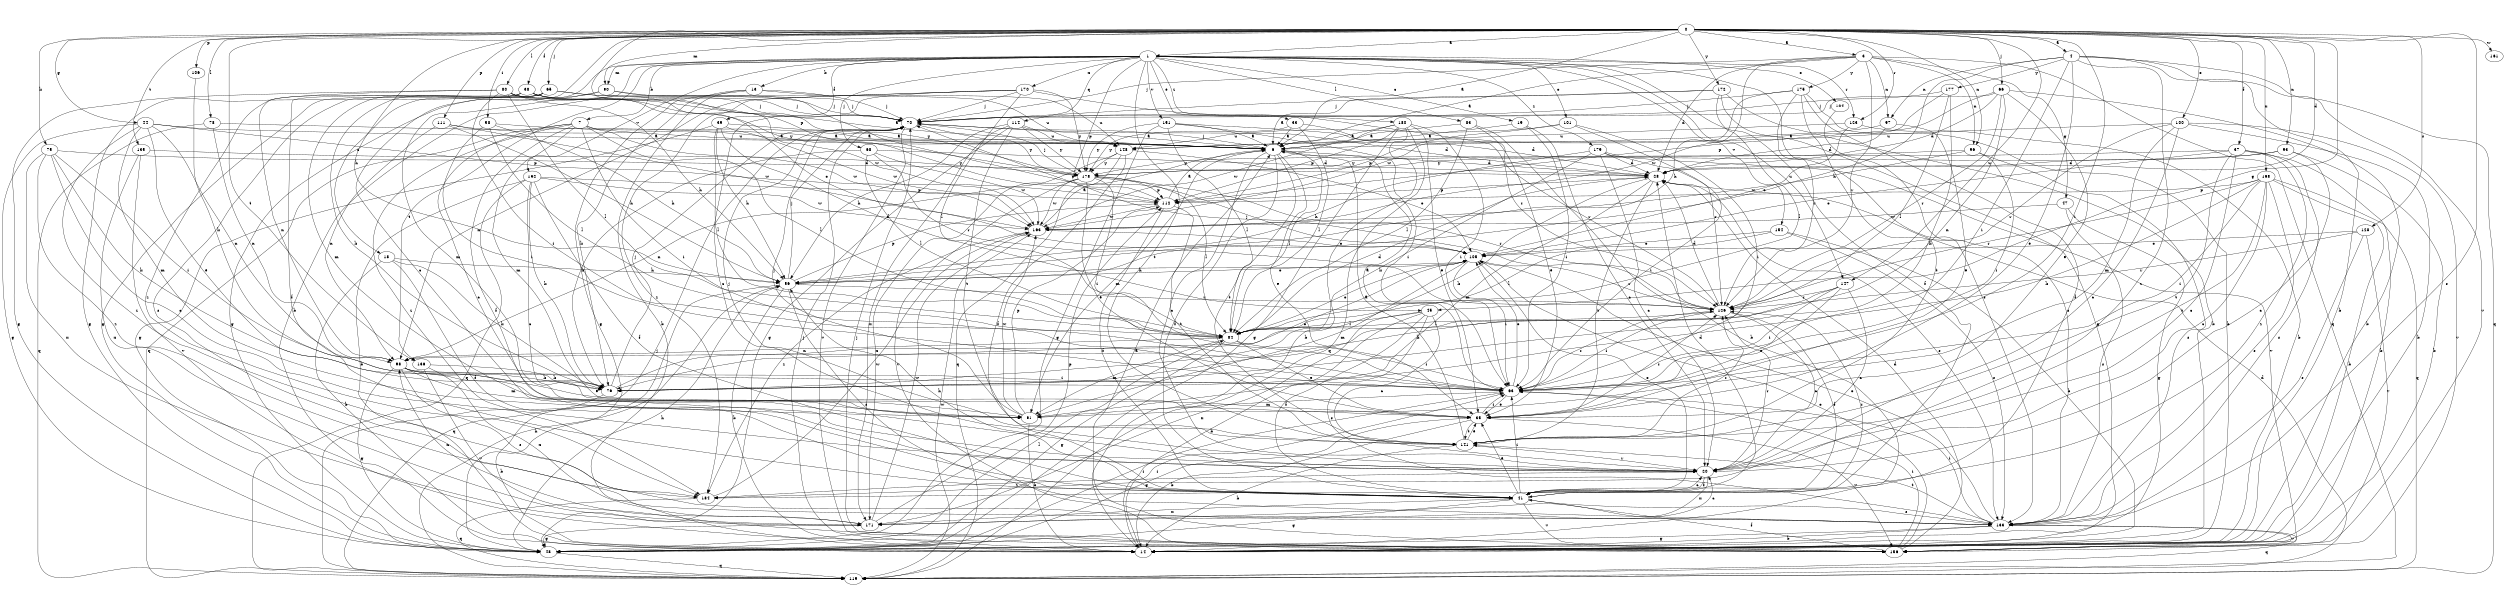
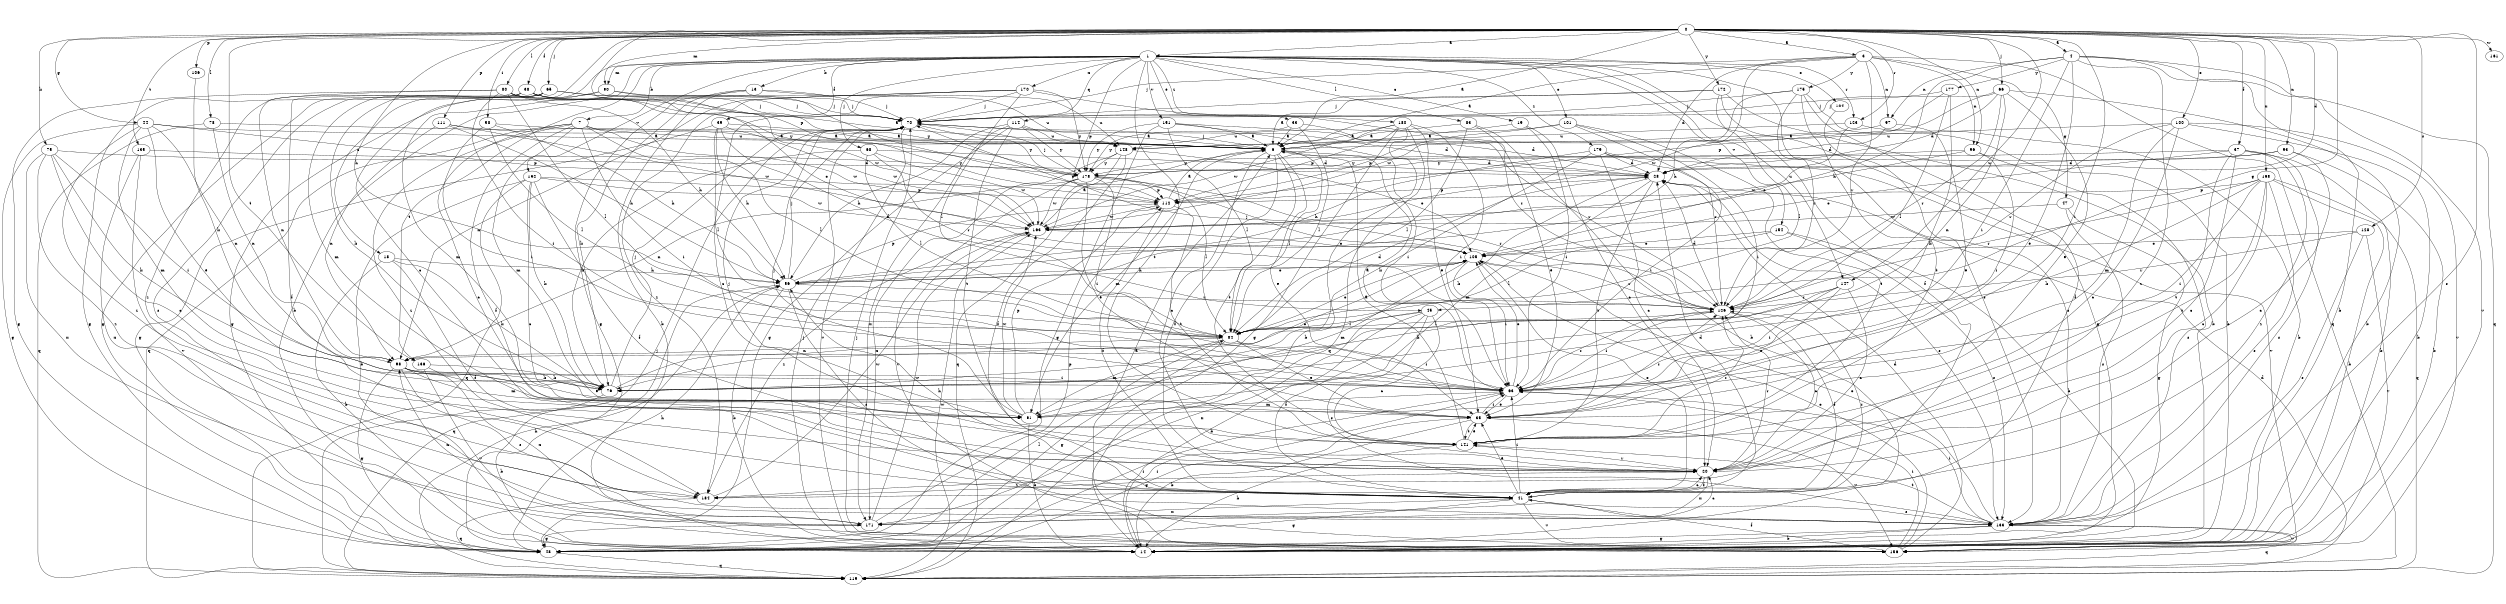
edge "101" -> "141": added, label "t"
